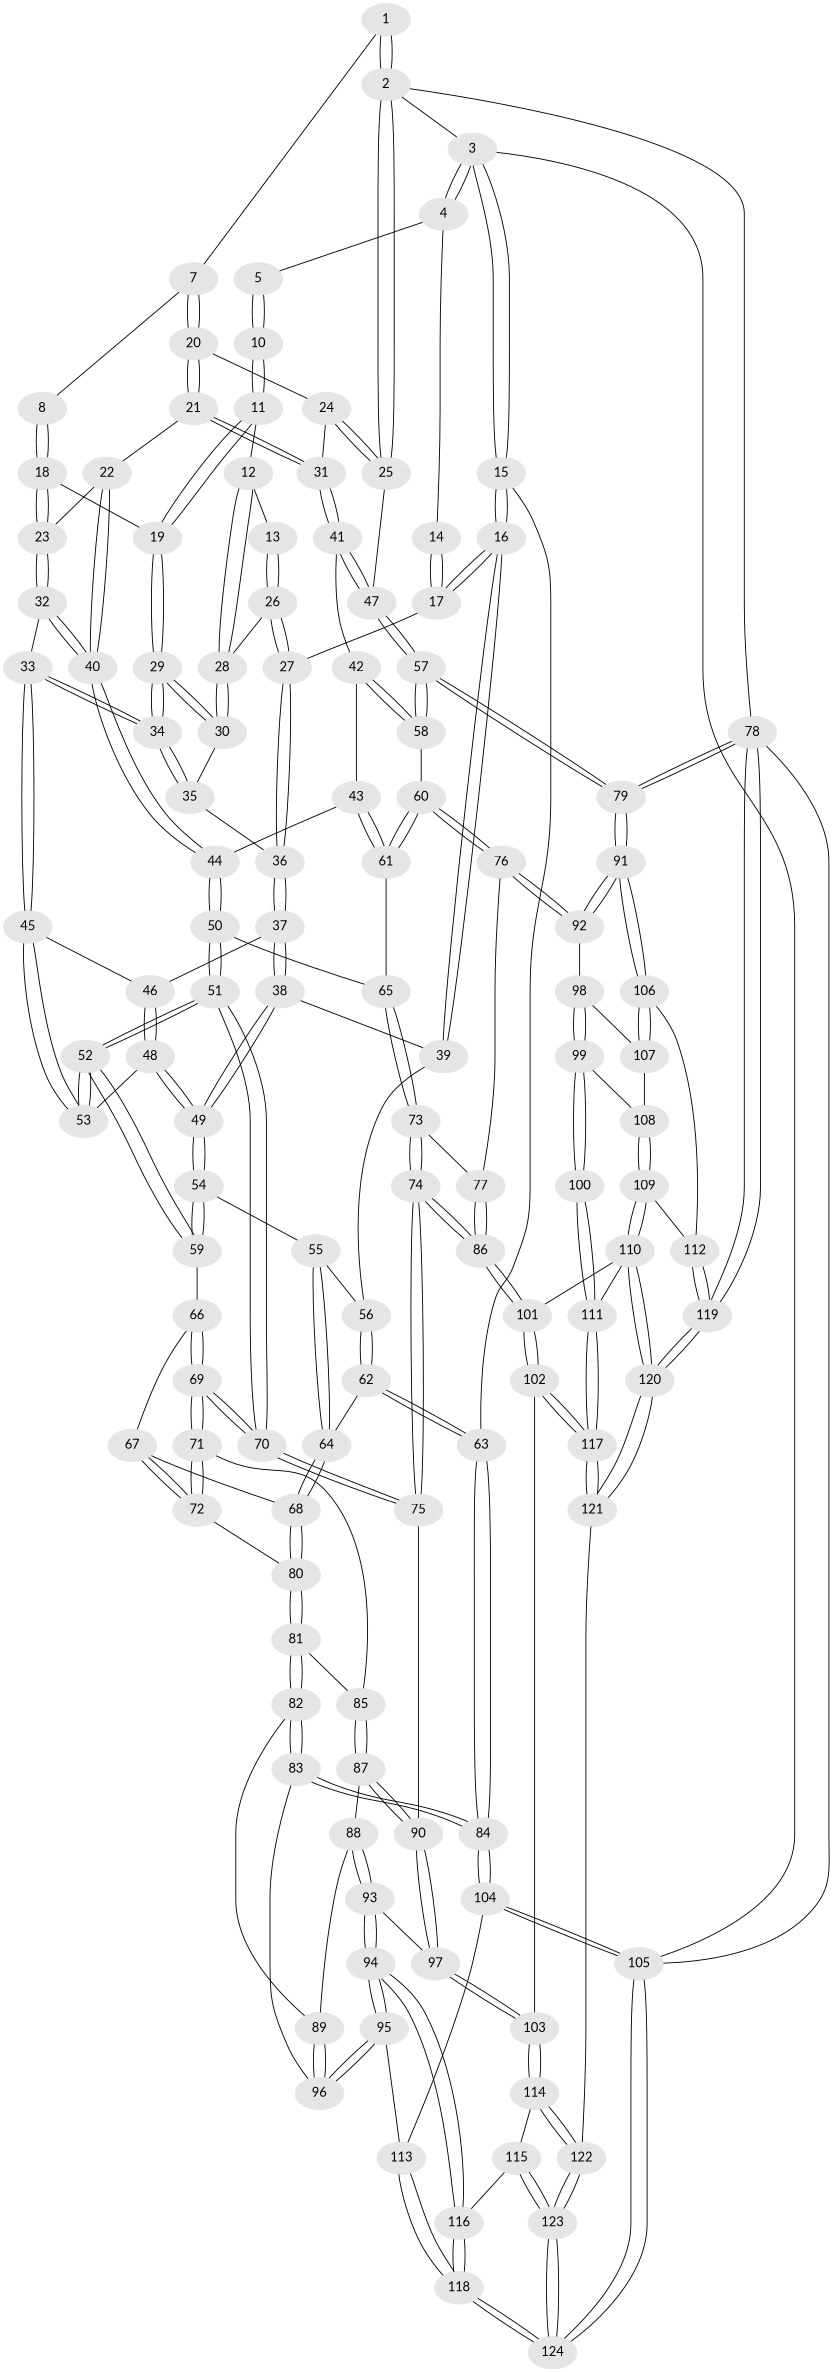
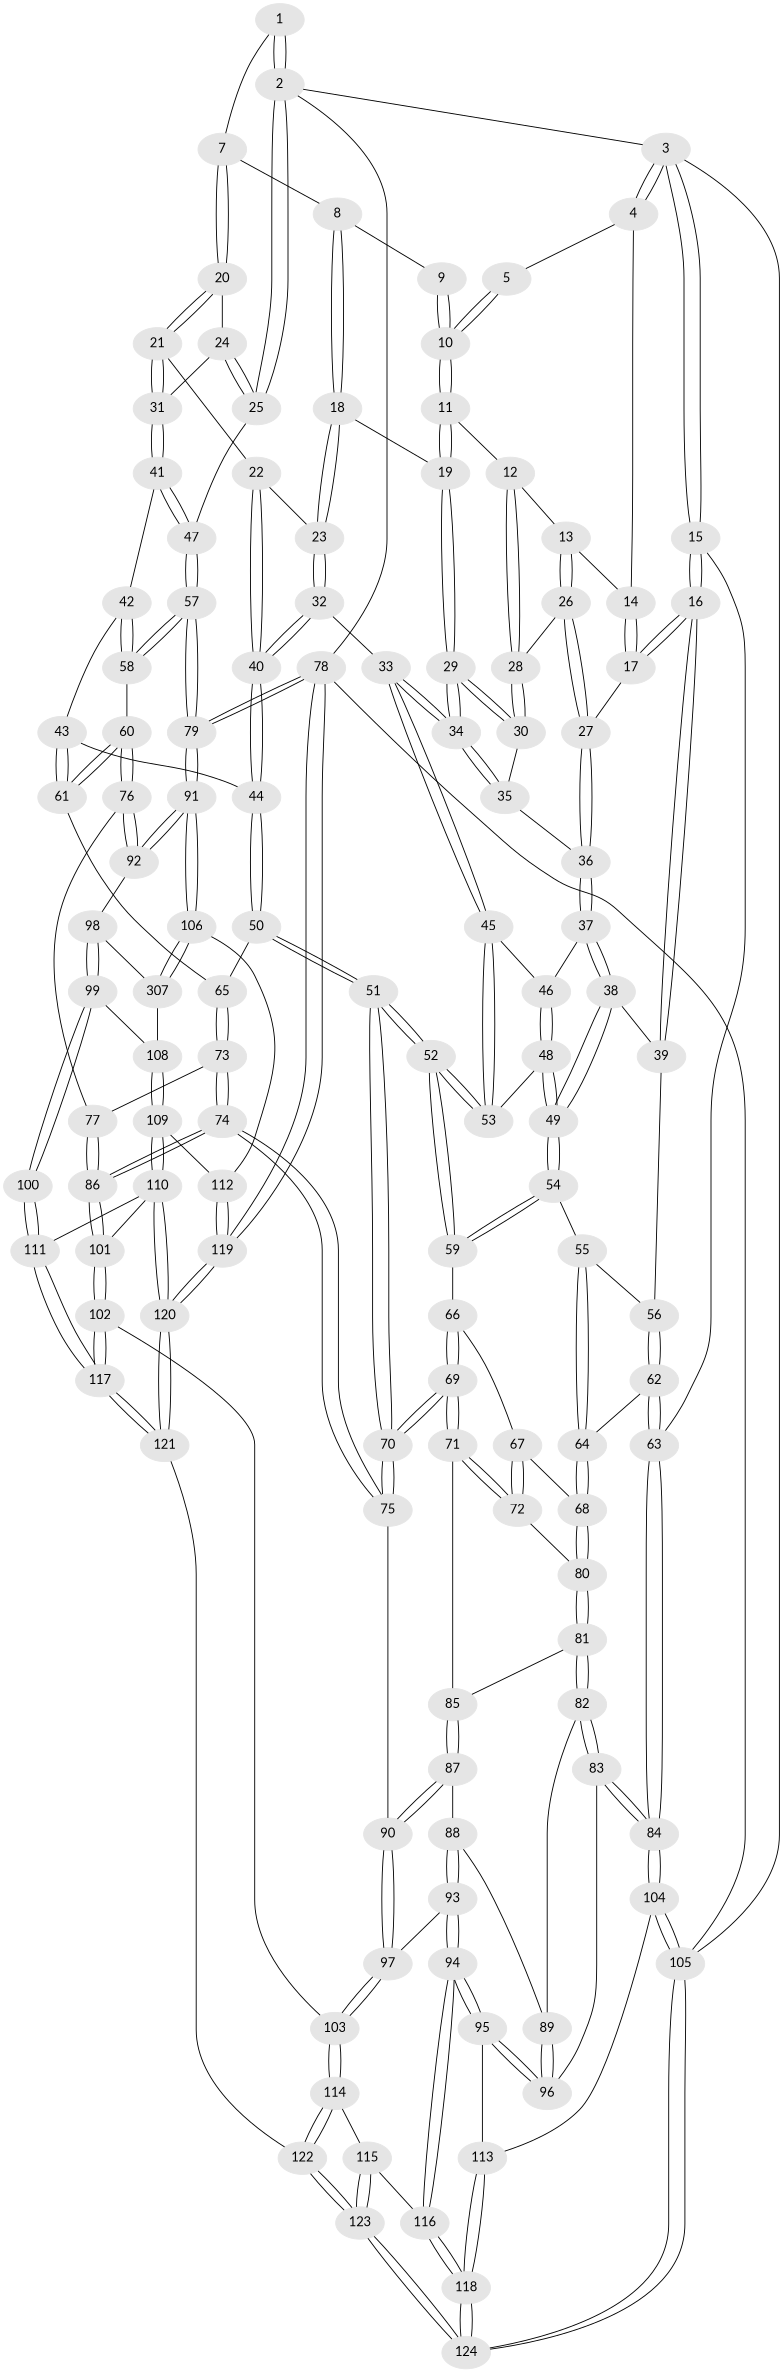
node "9": added
edge "13" -- "14": added
node "107": label "107" -> "307"
